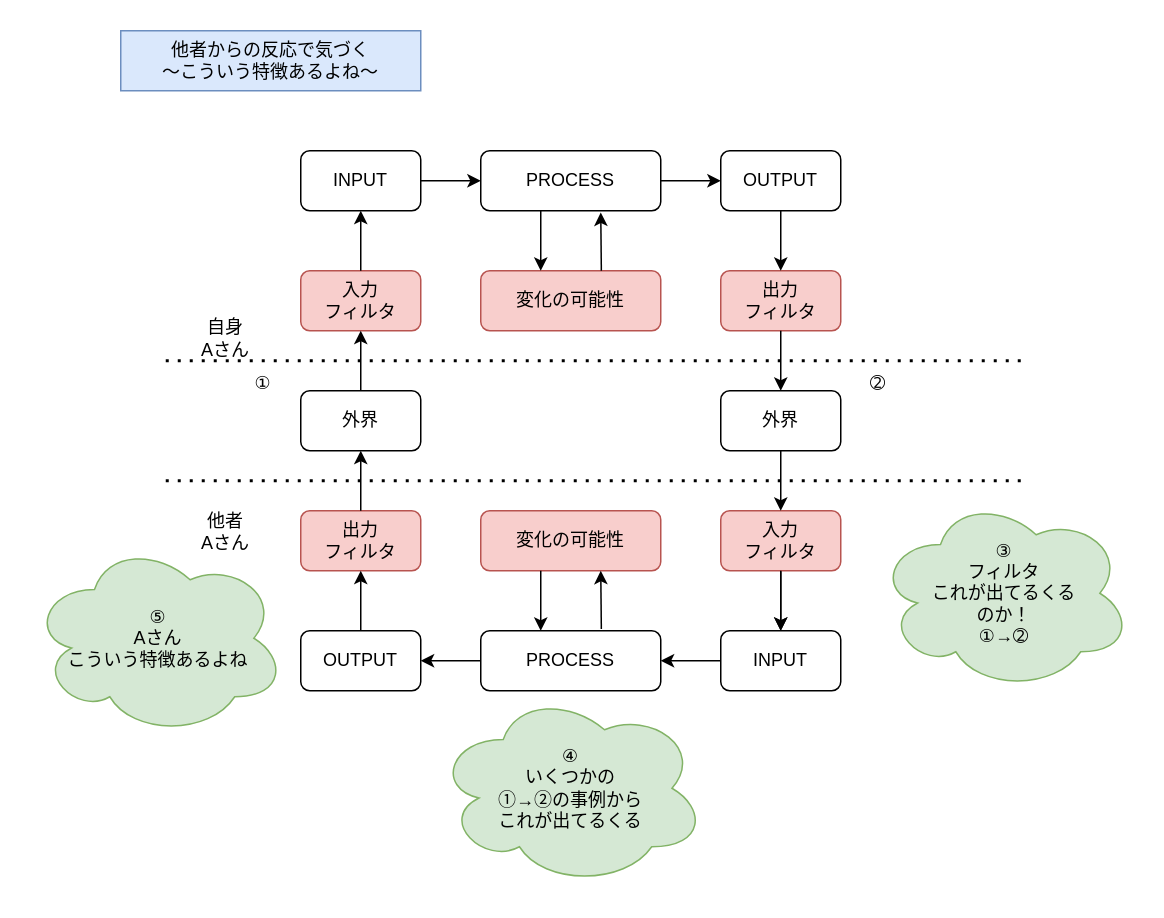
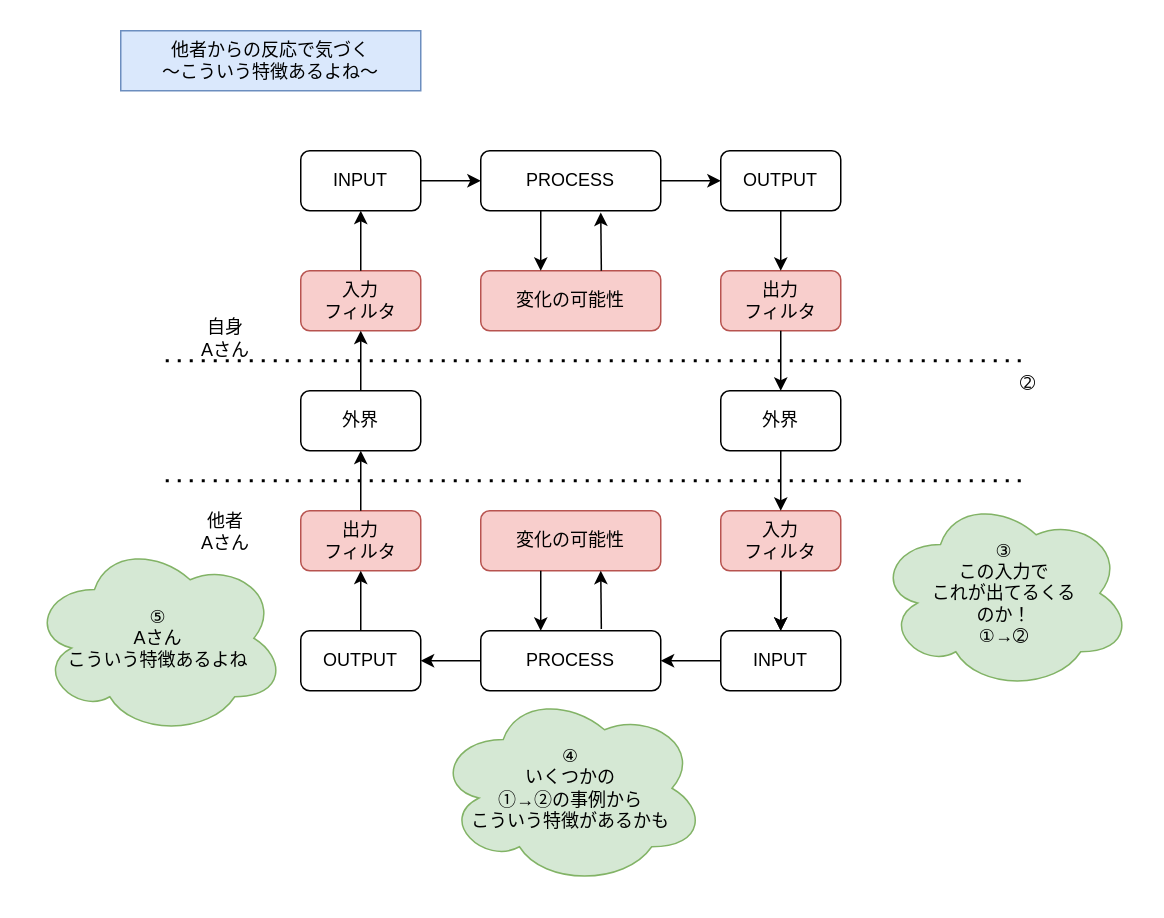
node "①": removed
node "➁": moved (878, 383) -> (1028, 383)
node "③ フィルタ これが出てるくる のか！ ①→➁": label "③ フィルタ これが出てるくる のか！ ①→➁" -> "③ この入力で これが出てるくる のか！ ①→➁"
node "④ いくつかの ①→➁の事例から これが出てるくる": label "④ いくつかの ①→➁の事例から これが出てるくる" -> "④ いくつかの ①→➁の事例から こういう特徴があるかも"
